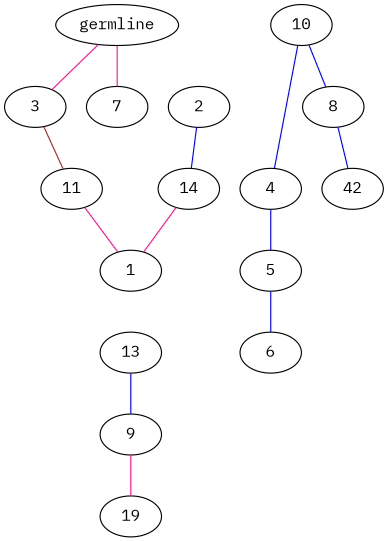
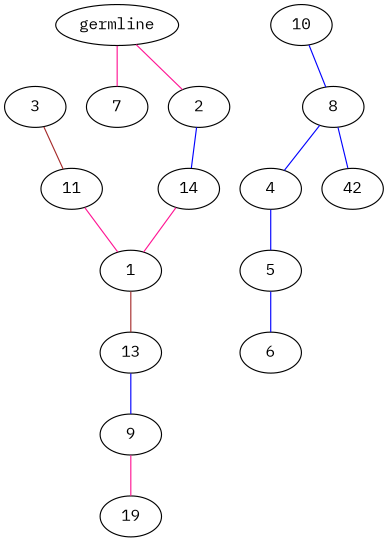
edge "germline" -- "3": now "germline" -- "2"
edge "10" -- "4": now "8" -- "4"
edge "1" -- "13": added
